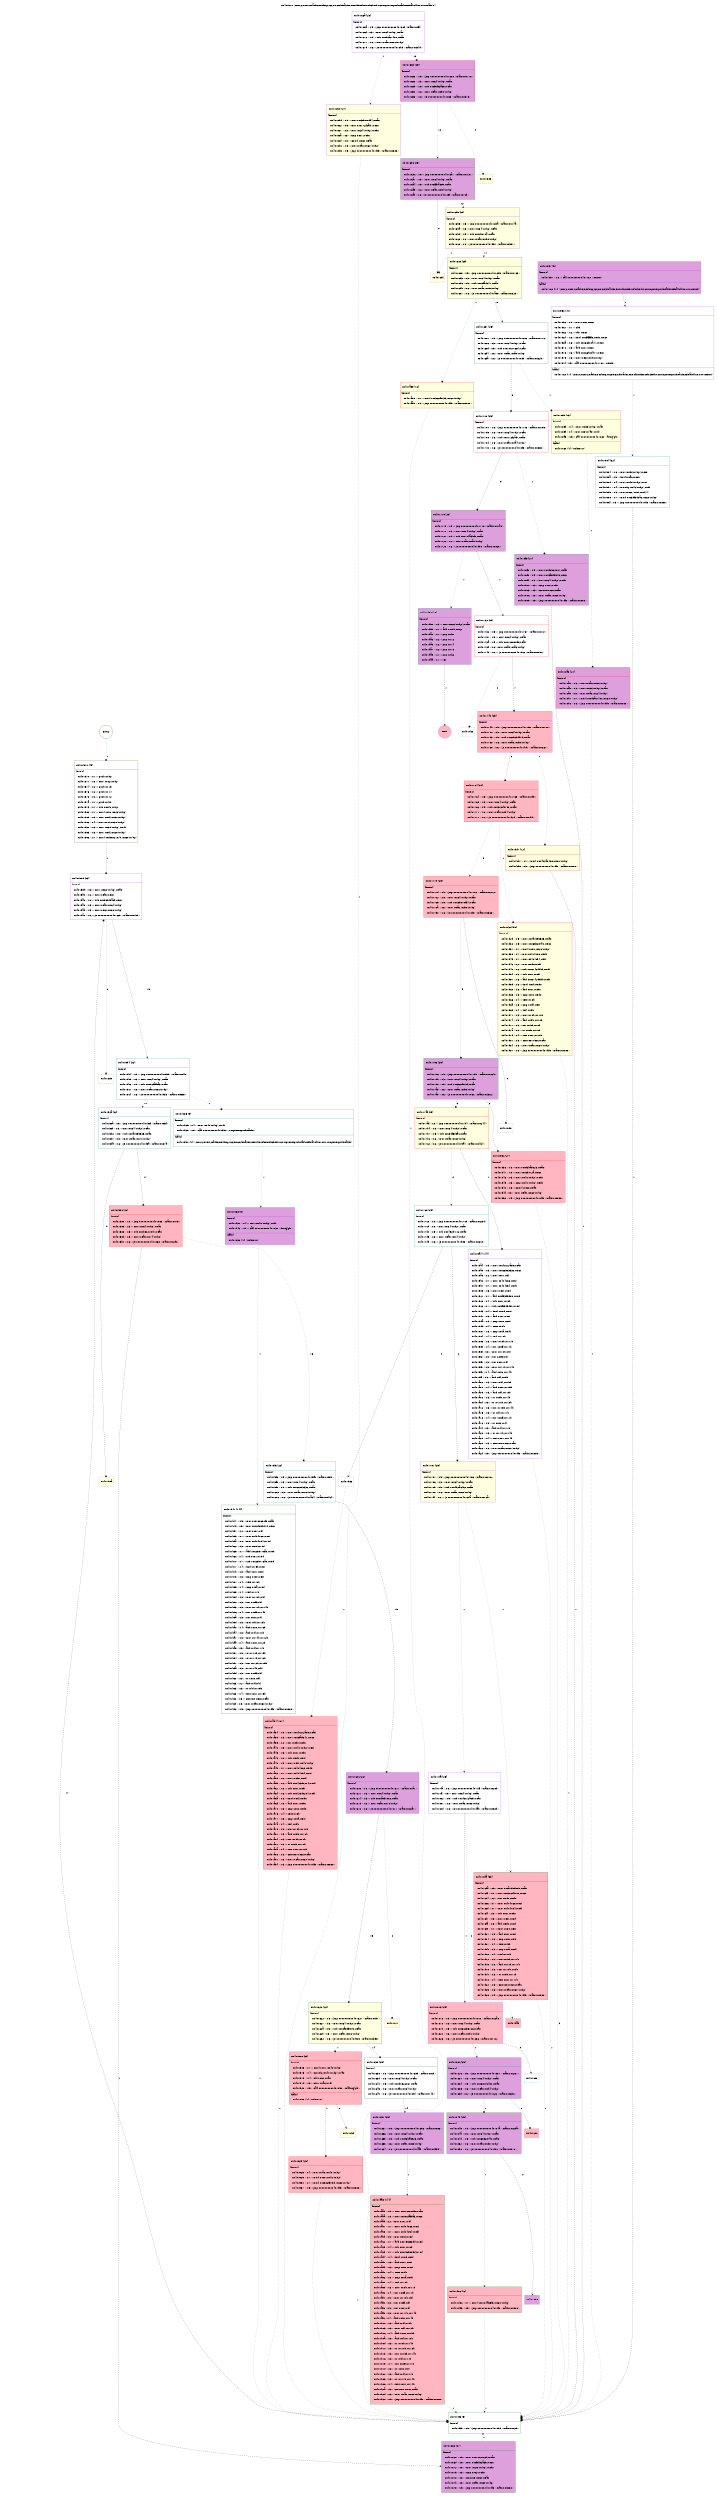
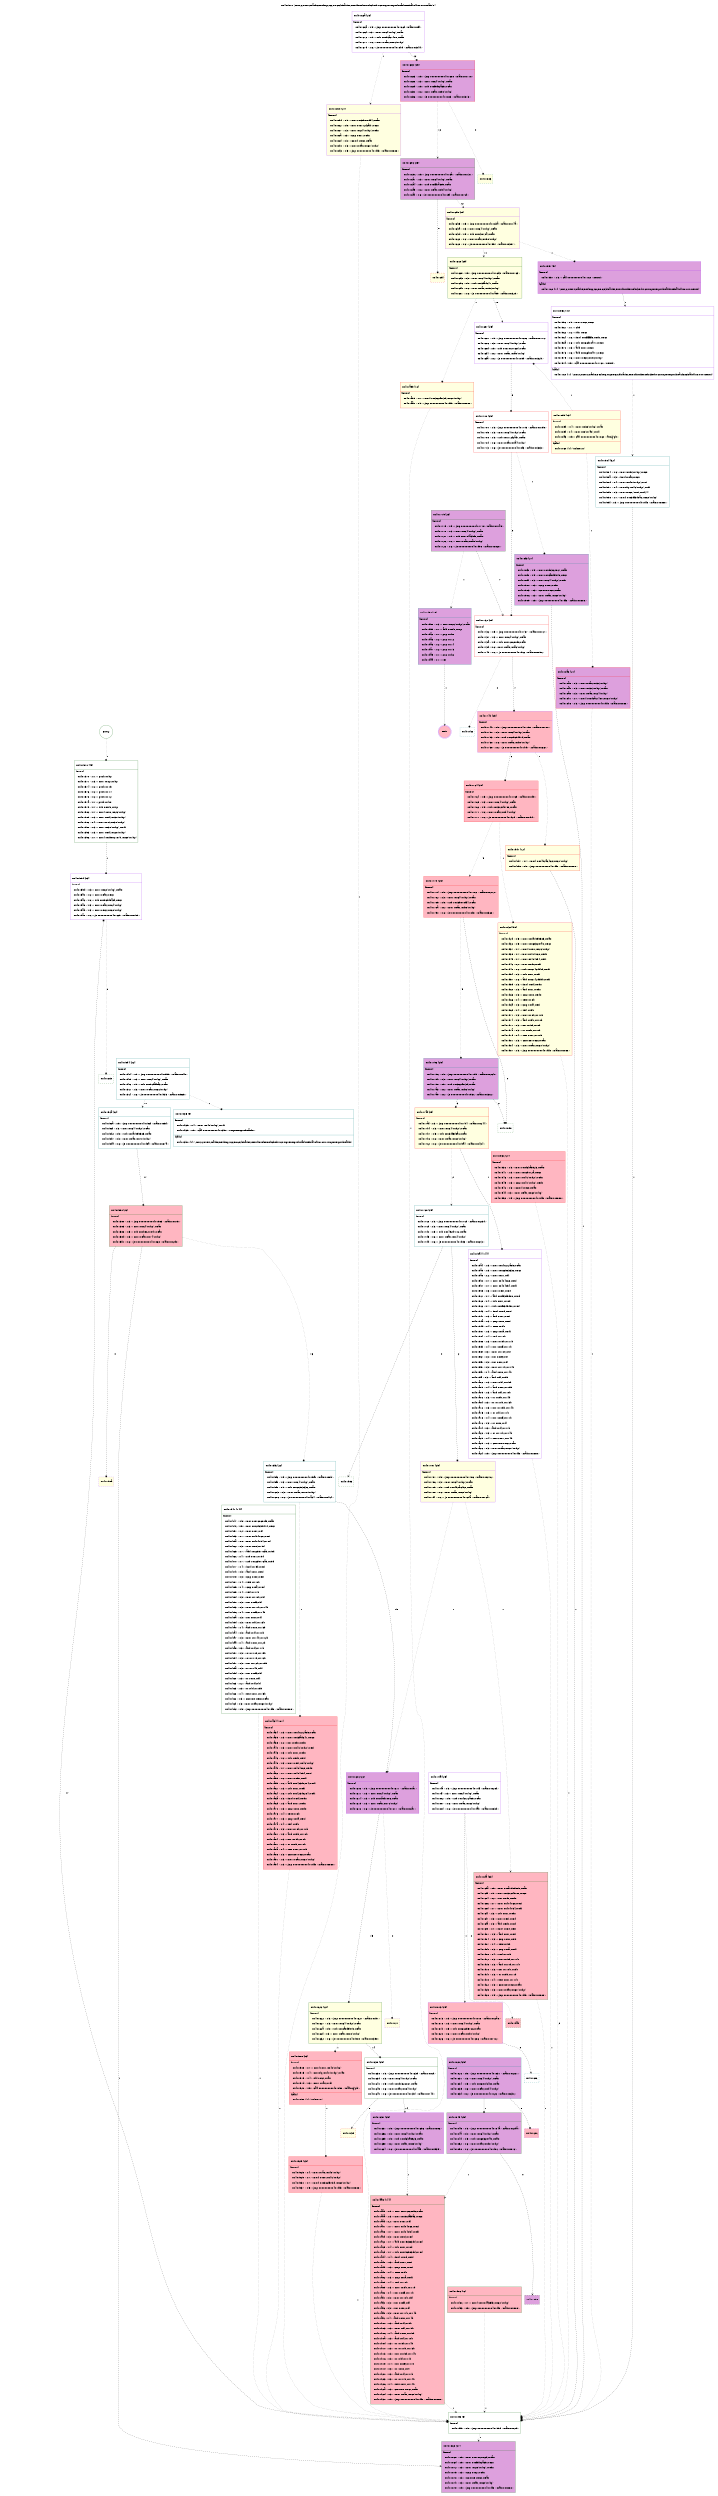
edge "0x4016b5 [25]" -> "0x401c9f": now "0x4016b5 [25]" -> "0x401957 [5]"
node "0x4016e7 [25]": color darkgreen -> purple
edge "0x4016e7 [25]" -> "0x40189b [13]": reversed
edge "0x401700 [25]" -> "0x401719 [25]": now "0x401700 [25]" -> "0x401732 [25]"
edge "0x40159d [23]" -> "0x4015b4 [22]": removed, label "18"
edge "0x401796 [25]" -> "0x40193c [27]": now "0x401796 [25]" -> "0x4018d8"
node "0x4015e0 [22]": color red -> darkgreen
node "0x401b3e [9]": removed
edge "0x4015ca [22]" -> "0x401dea": now "0x4015e0 [22]" -> "0x401dea"
edge "0x401be3" -> "0x401a34 [101]": now "0x4015f6 [22]" -> "0x401a34 [101]"
edge "0x4017e1 [25]" -> "0x4017fa [25]": now "0x4017e1 [25]" -> "0x40160c [22]"
edge "0x401813 [25]" -> "0x40182c [25]": removed, label "1"
edge "0x40190e [23]" -> "0x401cbd": now "0x401638 [25]" -> "0x401cbd"
edge "0x401845 [25]" -> "0x401d8c [12]": now "0x401845 [25]" -> "0x401aa5 [144]"
edge "0x401868 [27]" -> "0x401df8 [5]": reversed
